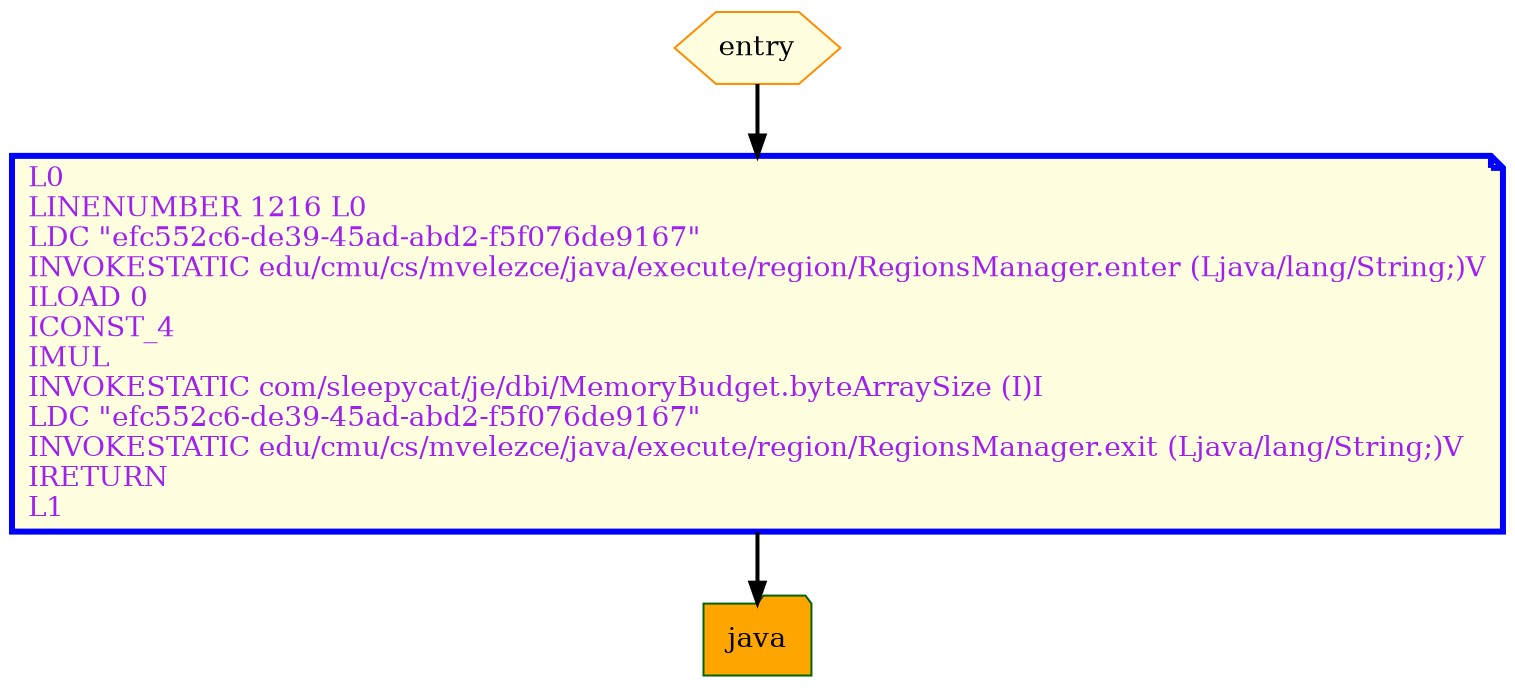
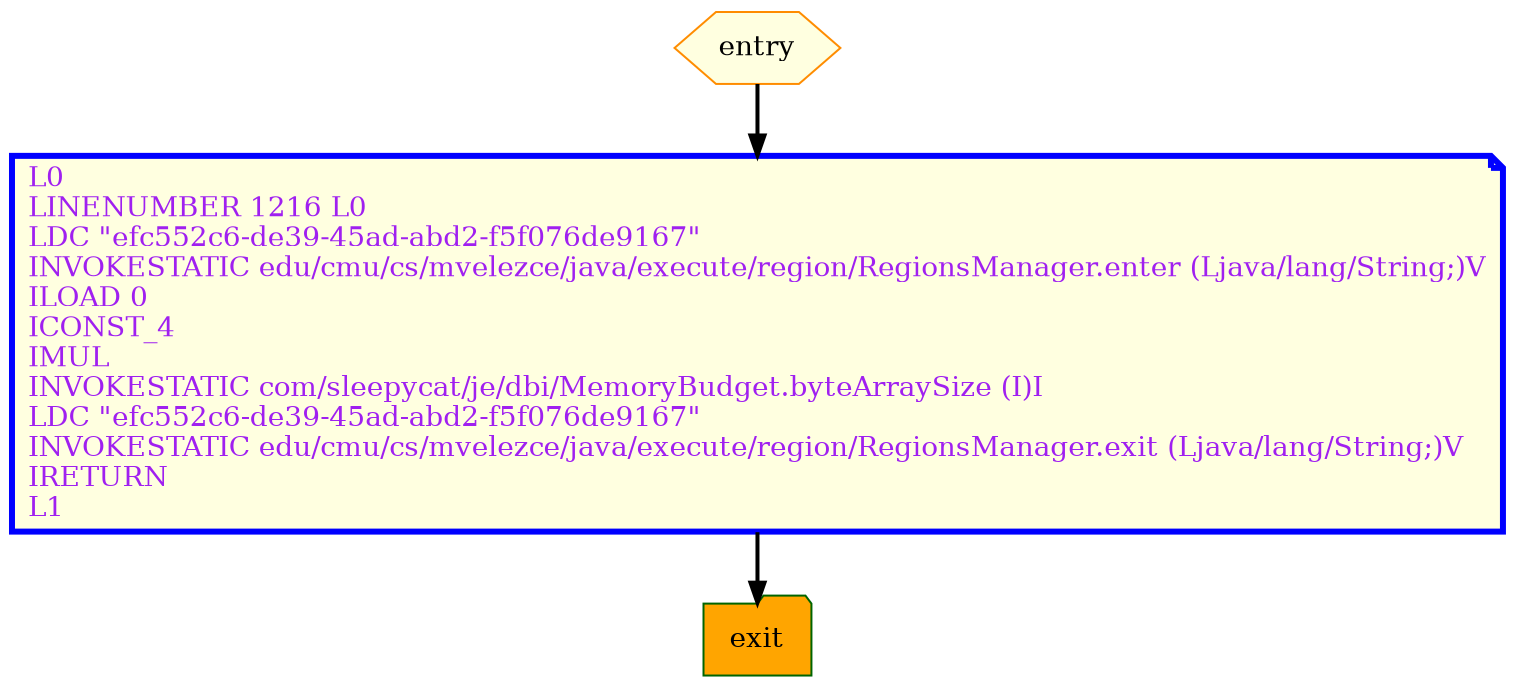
node "java": label "java" -> "exit"
